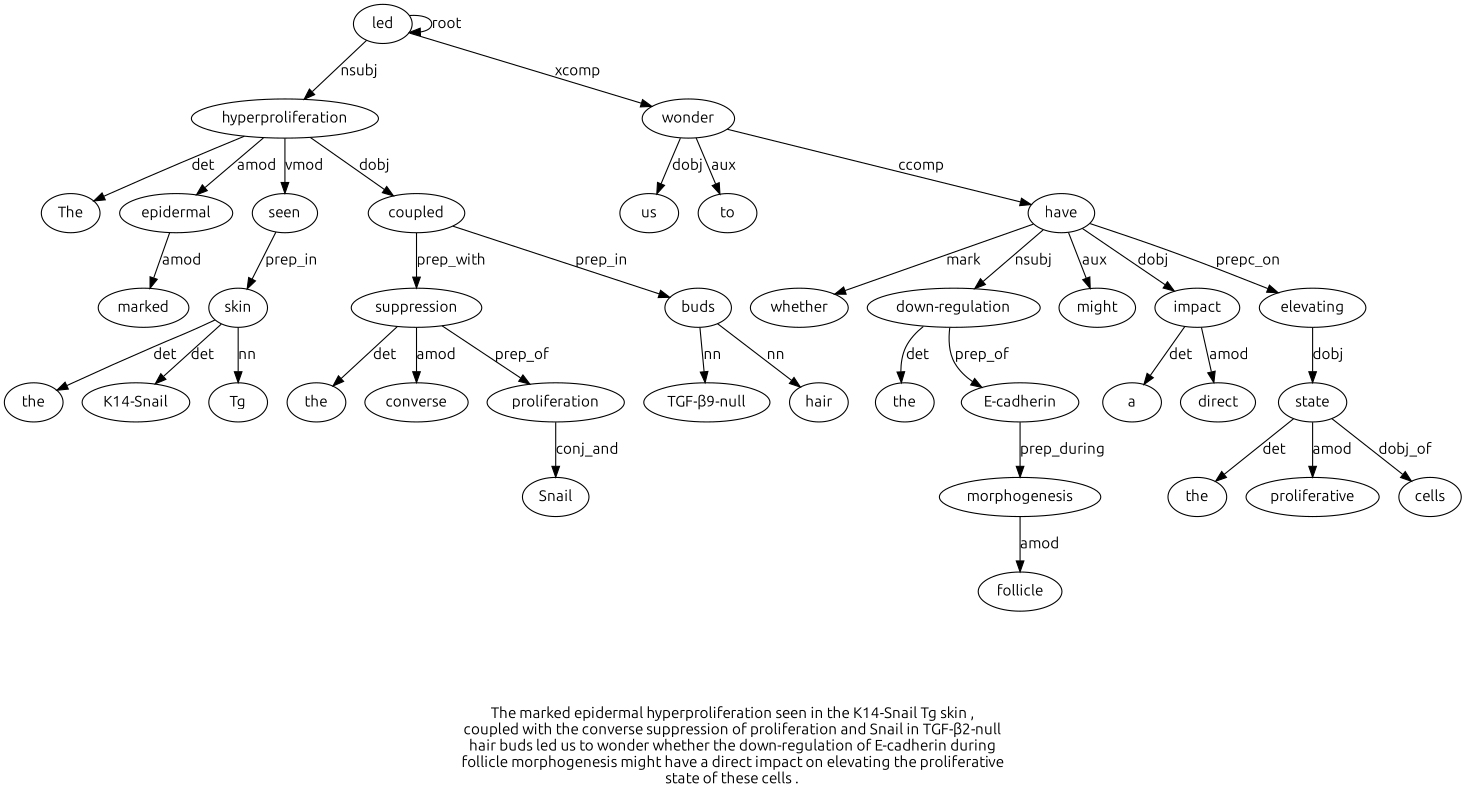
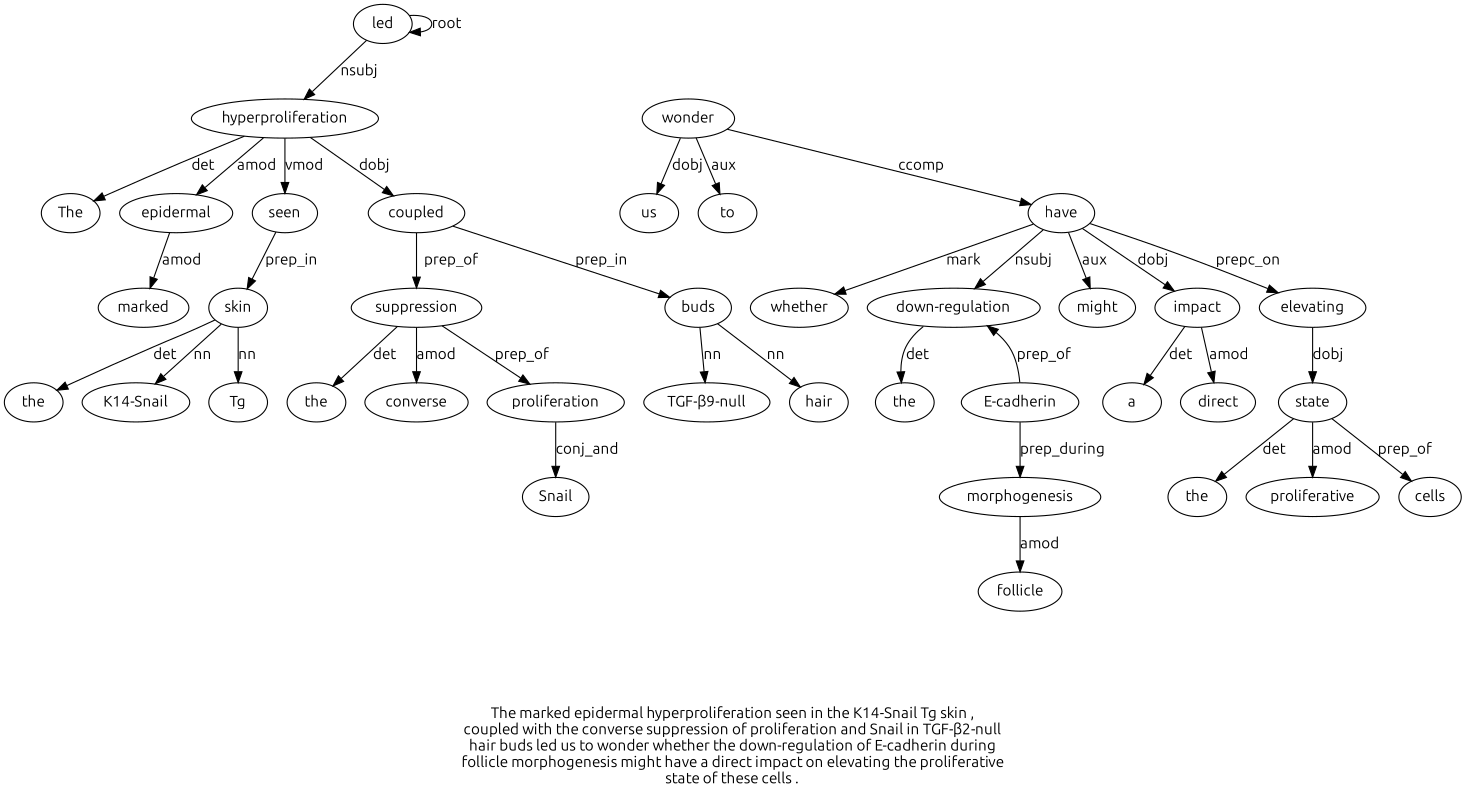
edge "led" -> "wonder": removed, label "xcomp"
edge "coupled" -> "suppression": label "prep_with" -> "prep_of"
edge "skin" -> "K14-Snail": label "det" -> "nn"
edge "down-regulation" -> "E-cadherin": reversed
edge "state" -> "cells": label "dobj_of" -> "prep_of"
